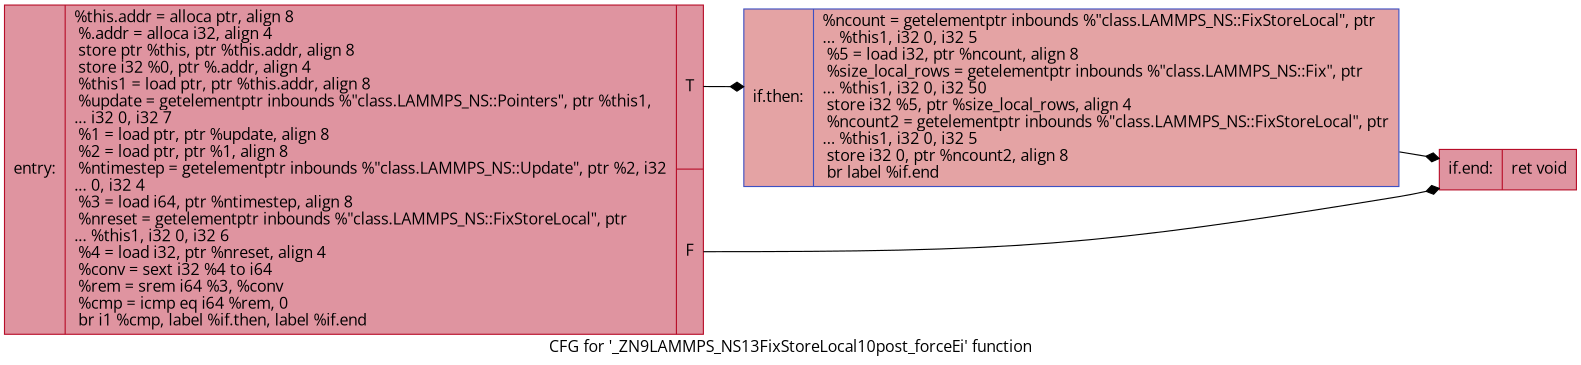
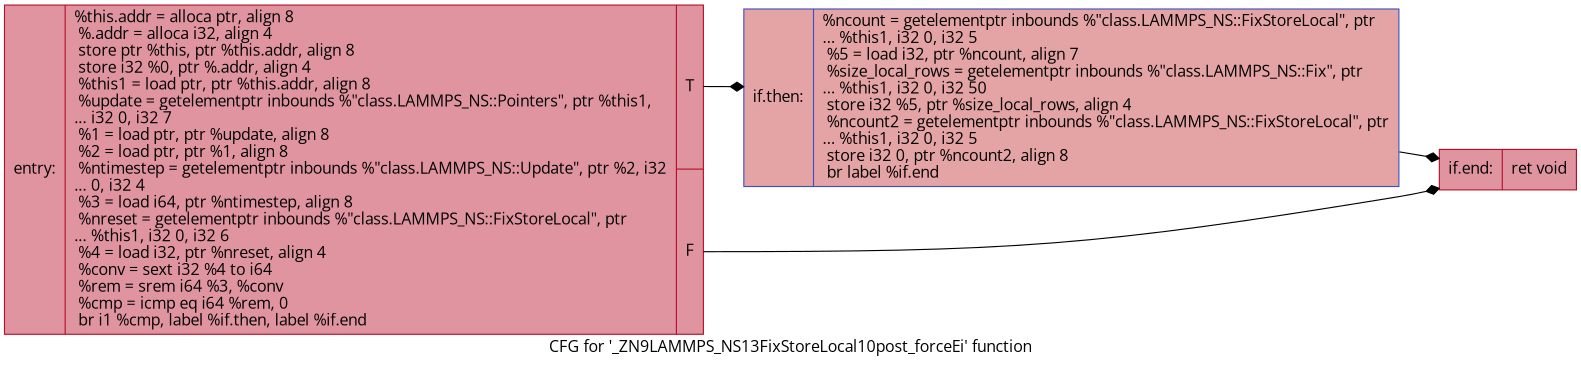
node "if.then:": text "%5 = load i32, ptr %ncount, align 8" -> "%5 = load i32, ptr %ncount, align 7"
